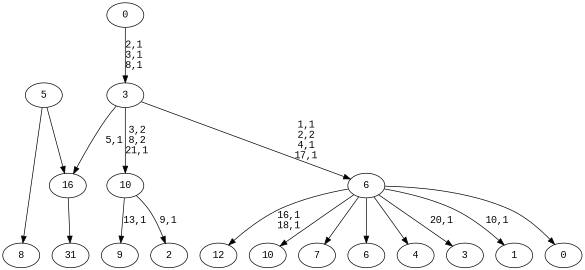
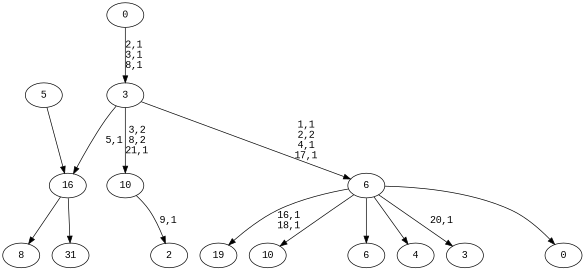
edge "5" -> "8": now "16" -> "8"
node "9": removed
node "12": label "12" -> "19"
node "7": removed
node "1": removed
